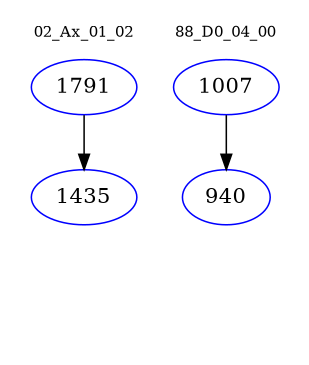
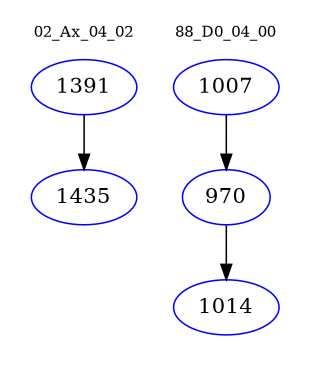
cluster "02_Ax_01_02": label "02_Ax_01_02" -> "02_Ax_04_02"
node "1791": label "1791" -> "1391"
node "940": label "940" -> "970"
node "1014": added
